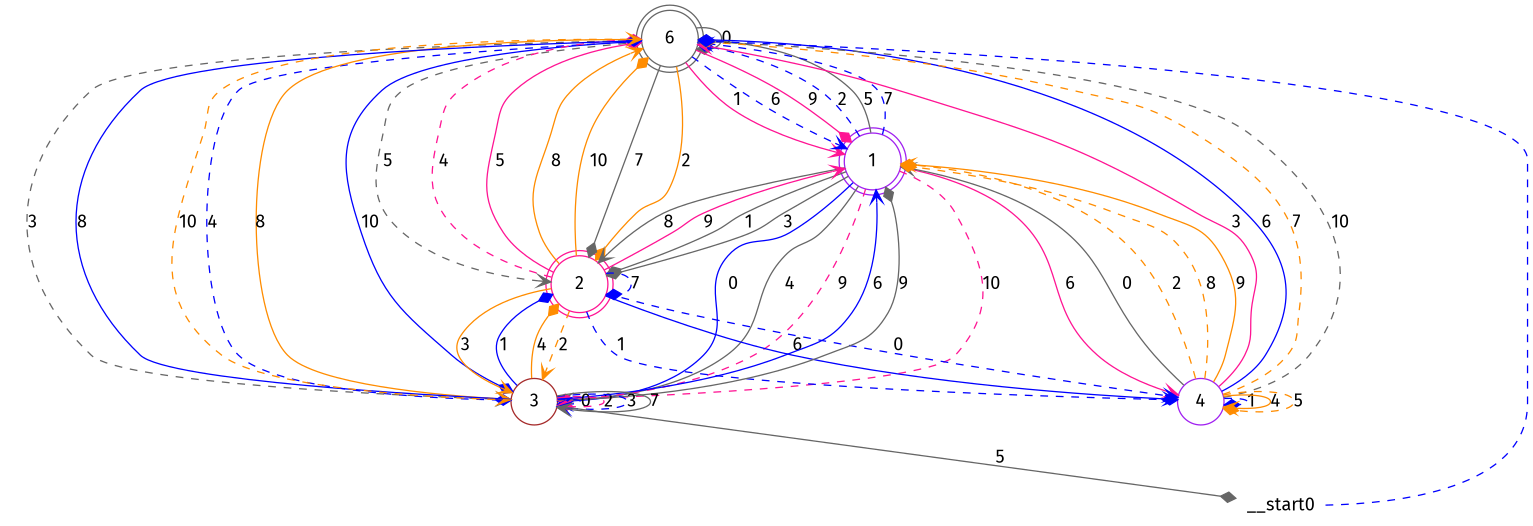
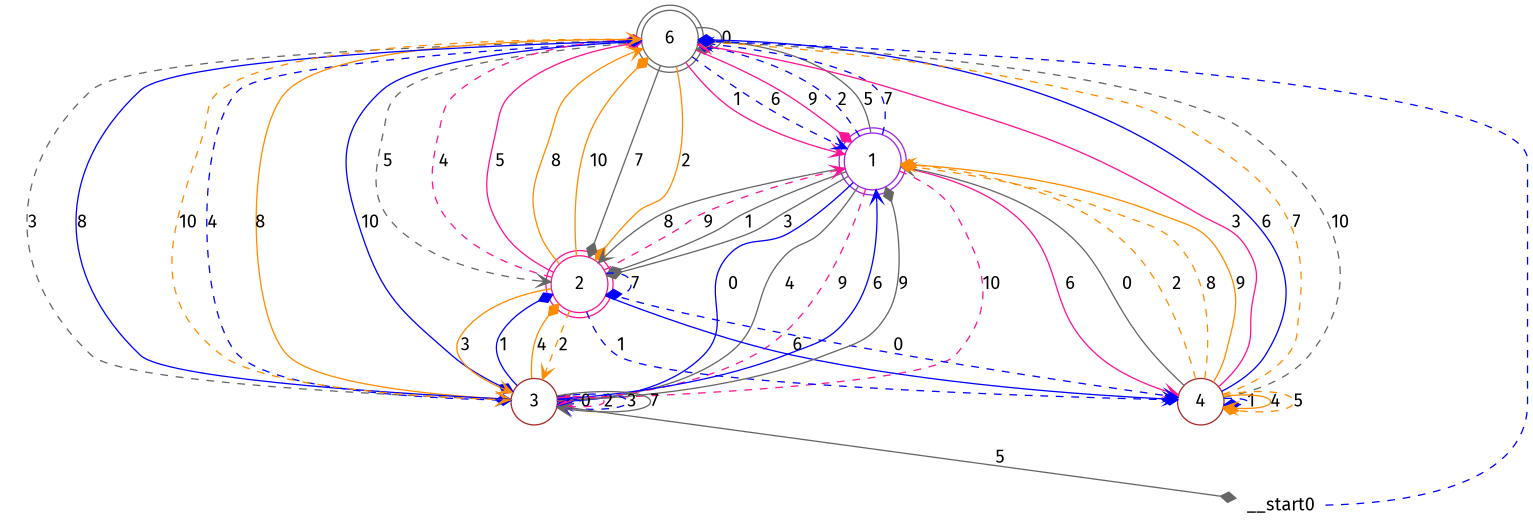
edge "2" -> "1": style solid -> dashed
node "4": color purple -> brown
